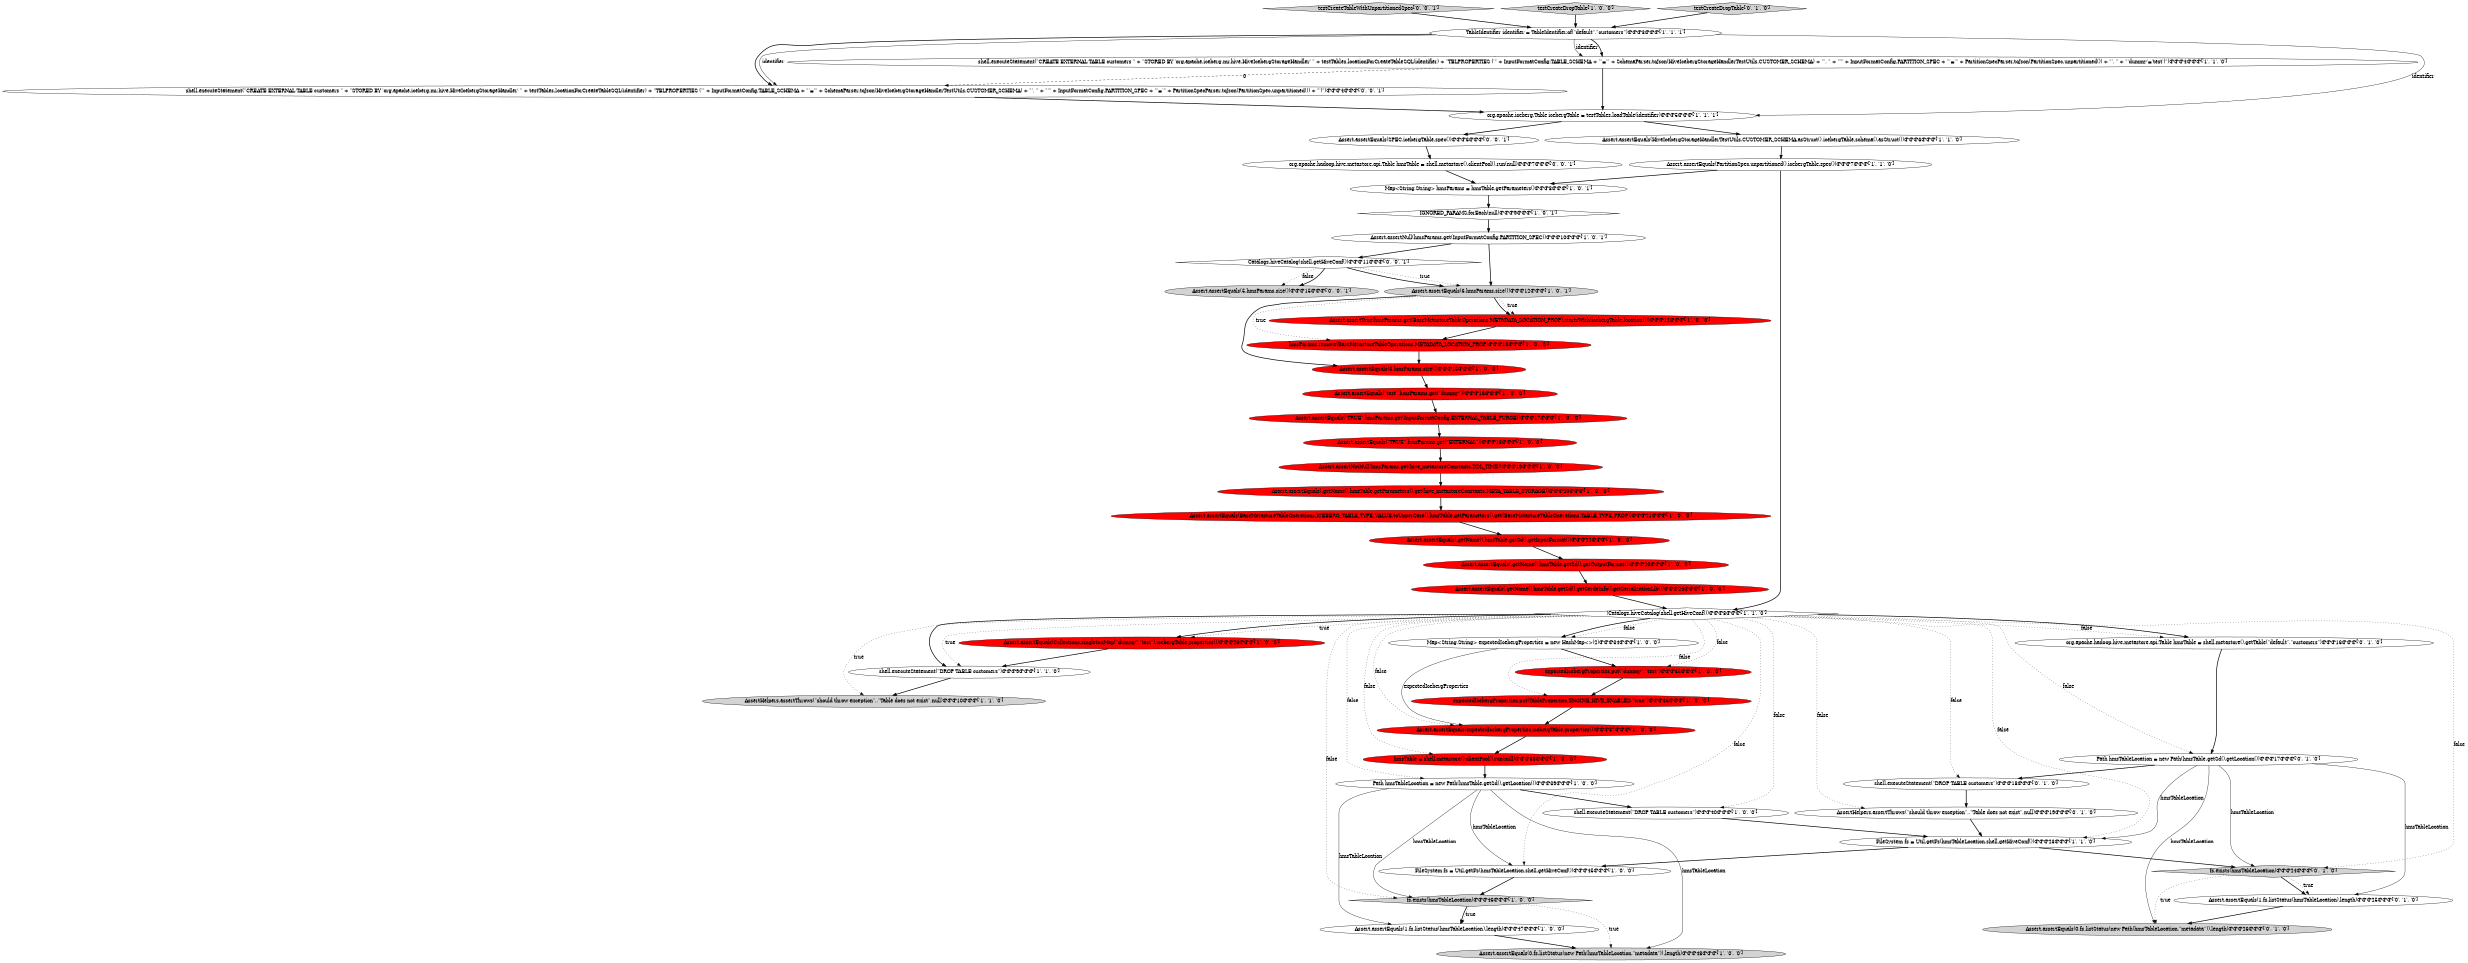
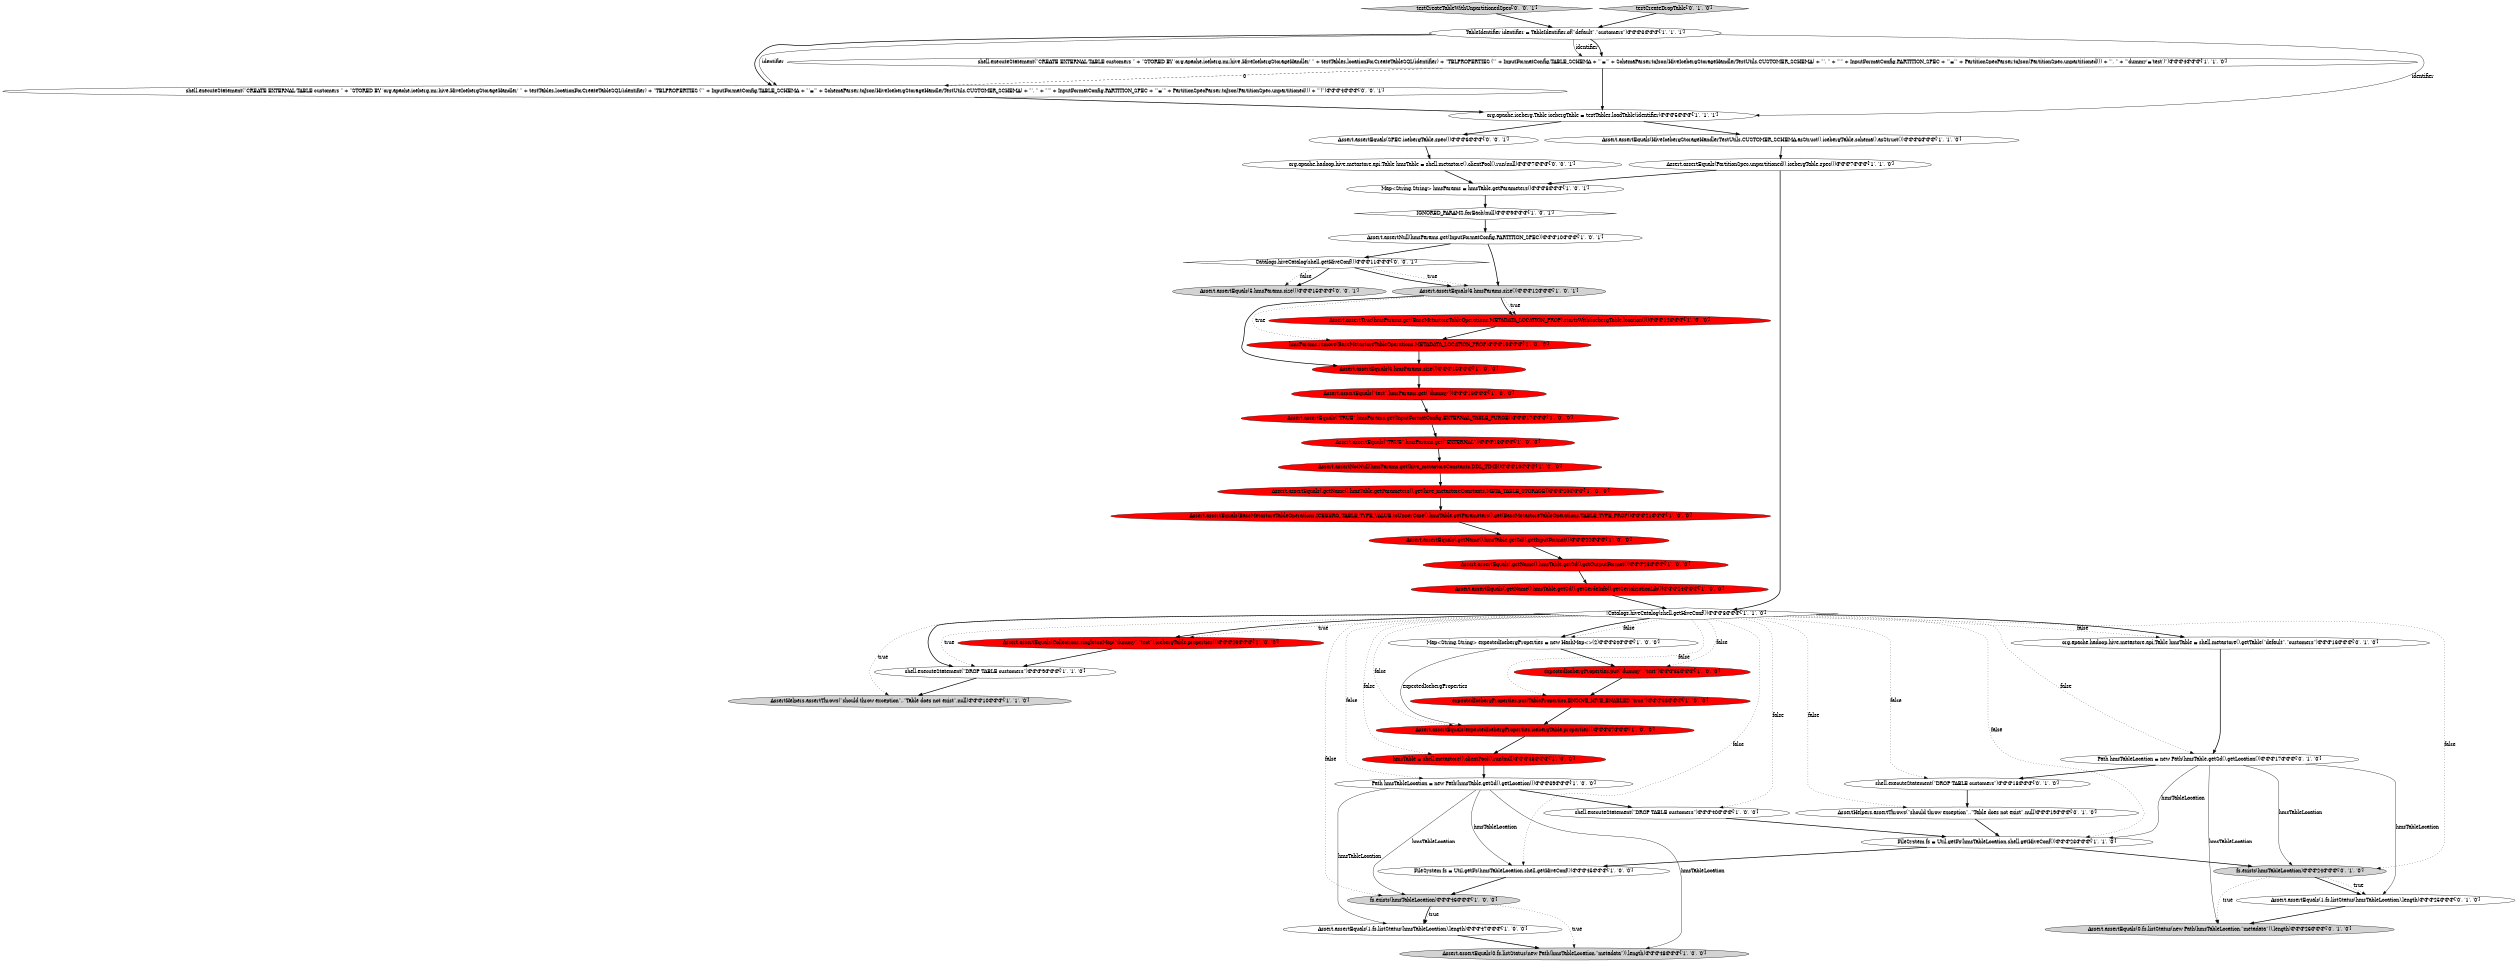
node "testCreateDropTable['1', '0', '0']": removed
node "fs.exists(hmsTableLocation)@@@24@@@['0', '1', '0']": shape diamond -> ellipse
node "fs.exists(hmsTableLocation)@@@46@@@['1', '0', '0']": shape diamond -> ellipse
